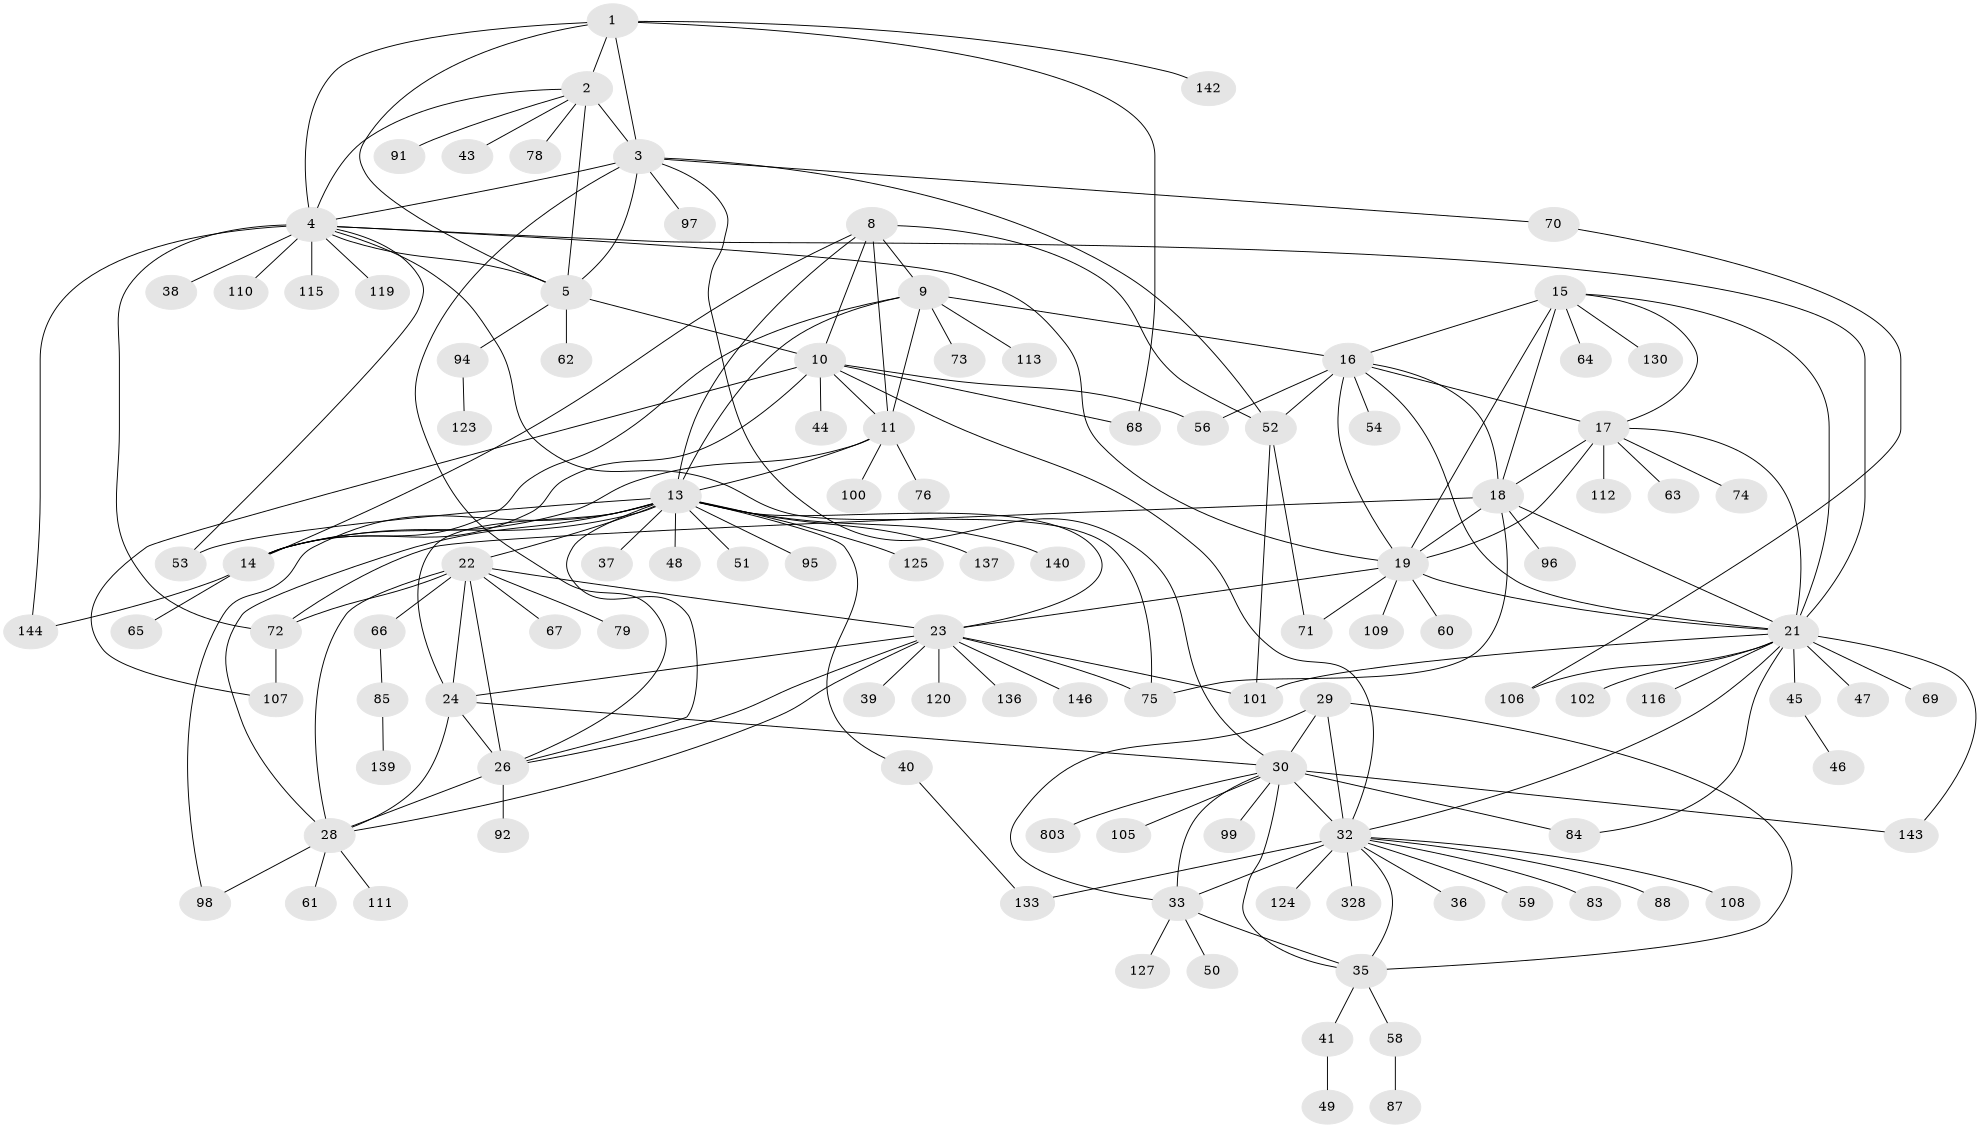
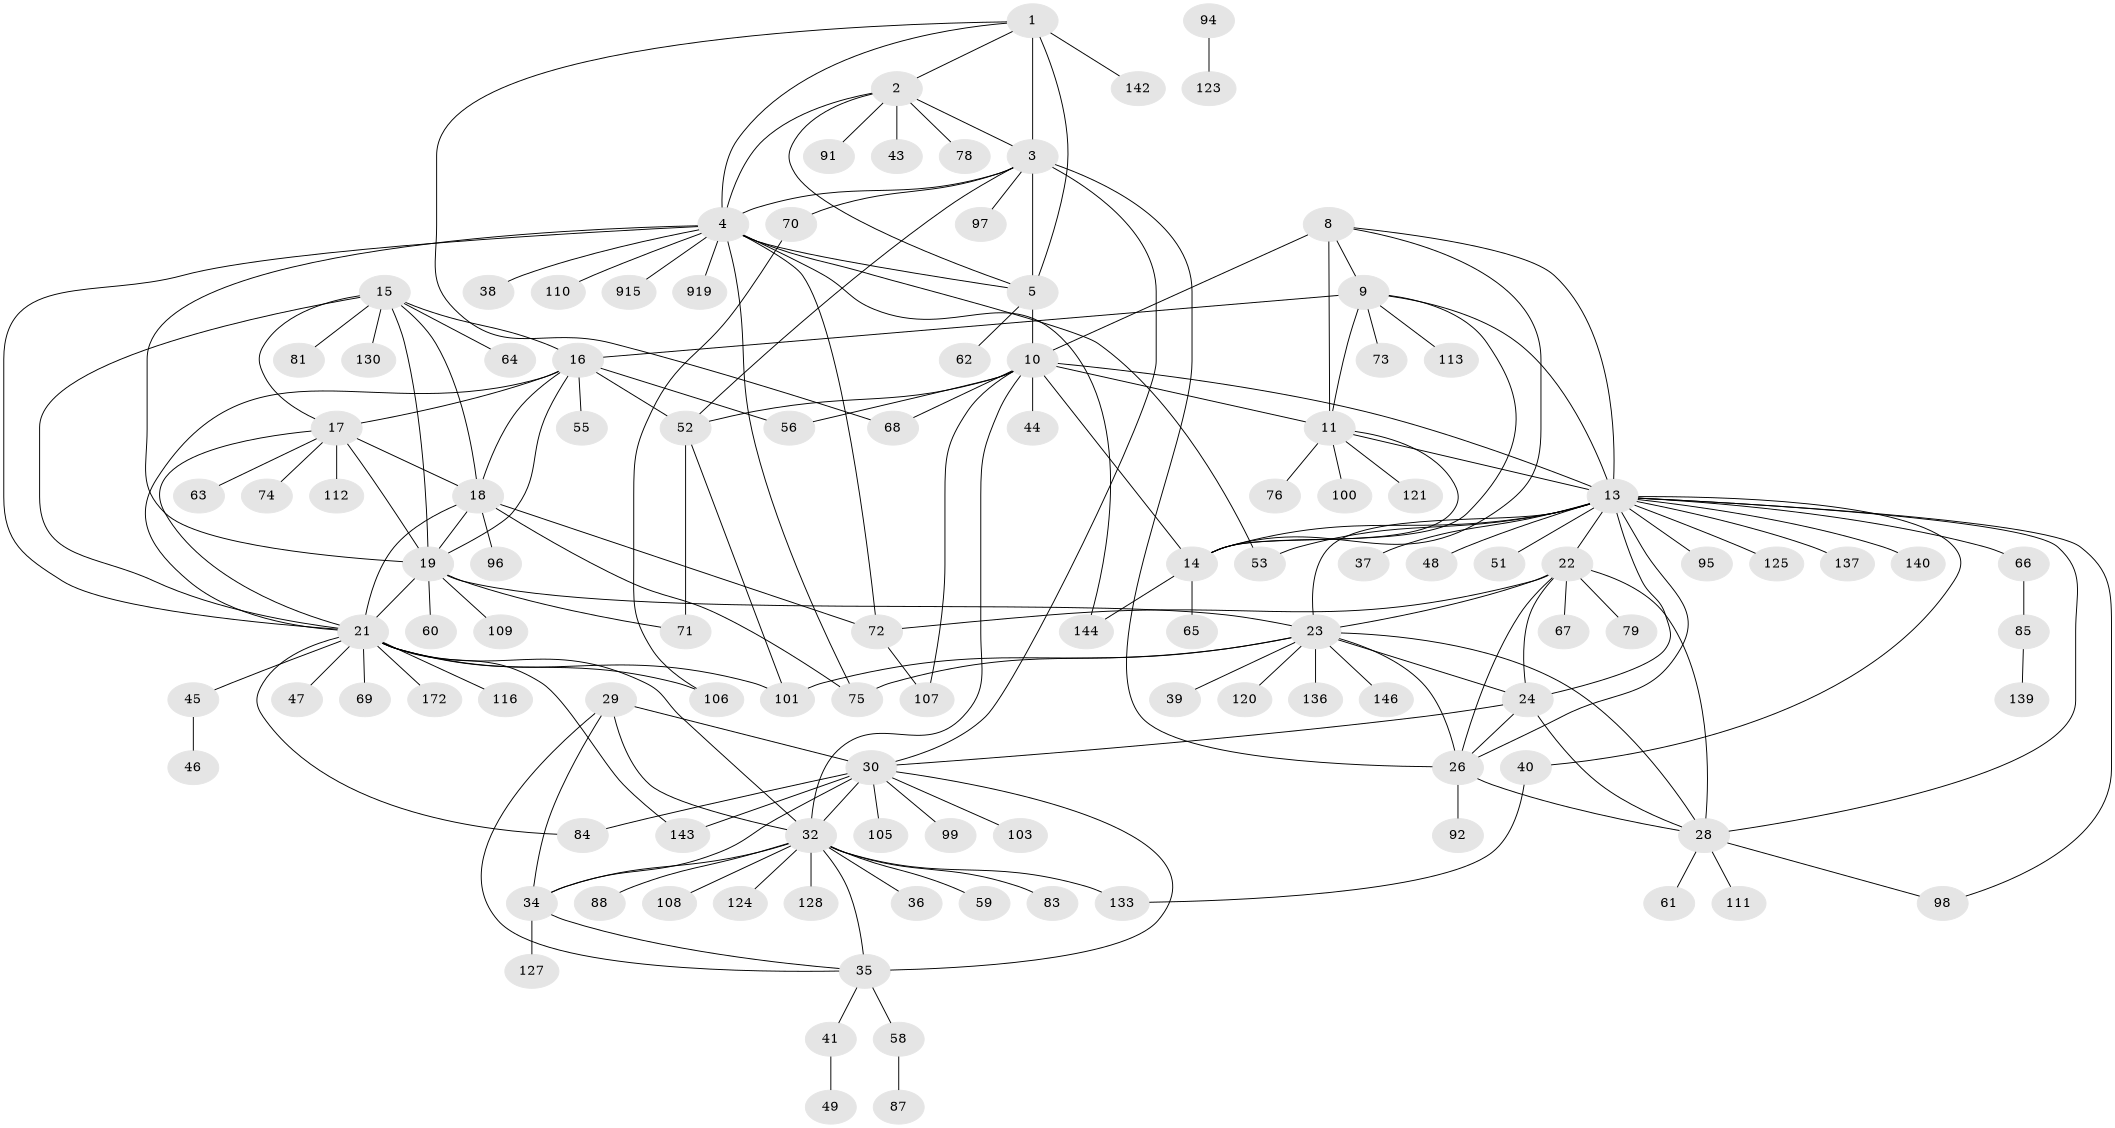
edge "8" -- "52": now "10" -- "52"
node "115": label "115" -> "915"
node "119": label "119" -> "919"
edge "5" -- "94": removed
node "81": added
edge "10" -- "13": added
node "54": label "54" -> "55"
node "121": added
edge "22" -- "66": now "13" -- "66"
node "102": label "102" -> "172"
node "803": label "803" -> "103"
node "33": label "33" -> "34"
node "328": label "328" -> "128"
node "50": removed
